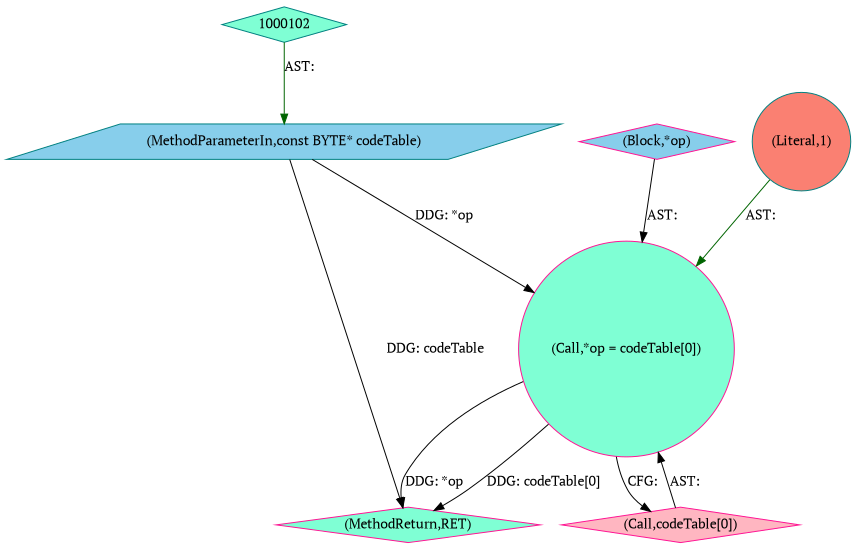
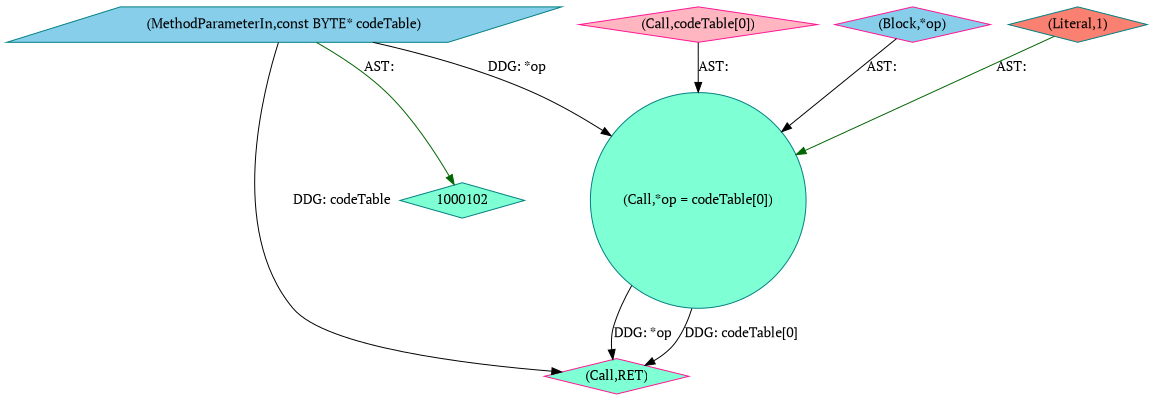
edge "1000102" -> "(MethodParameterIn,const BYTE* codeTable)": reversed
node "(Literal,1)": shape circle -> diamond
node "(Call,*op = codeTable[0])": color deeppink -> teal
edge "(Call,*op = codeTable[0])" -> "(Call,codeTable[0])": removed, label "CFG:"
node "(MethodReturn,RET)": label "(MethodReturn,RET)" -> "(Call,RET)"
